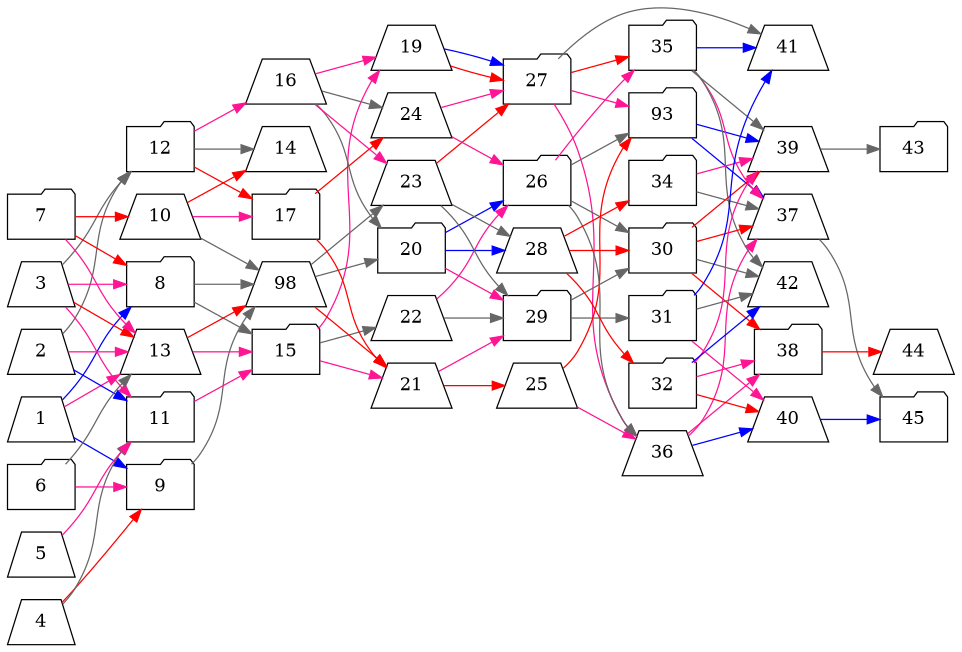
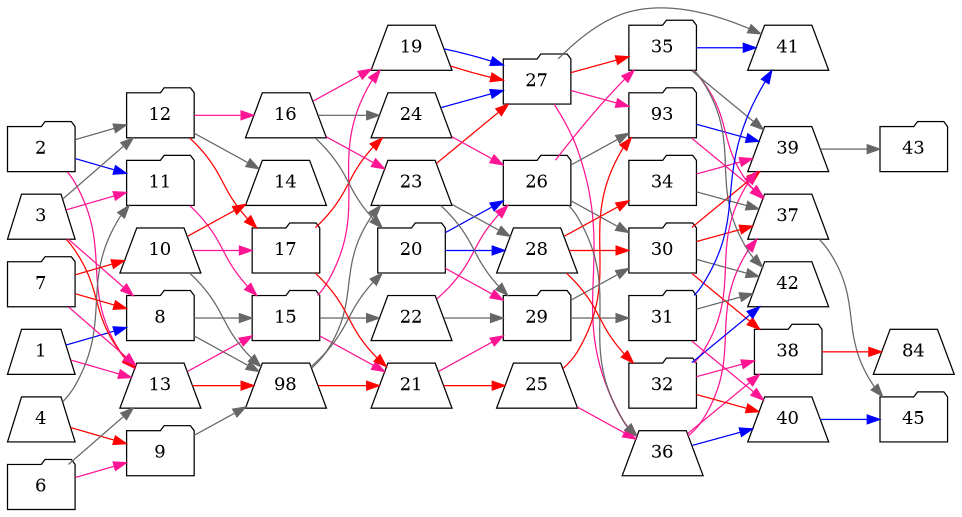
edge "24" -> "27": color deeppink -> blue
edge "93" -> "37": color blue -> deeppink
node "2": shape trapezium -> folder
node "44": label "44" -> "84"
edge "1" -> "9": removed
node "5": removed
